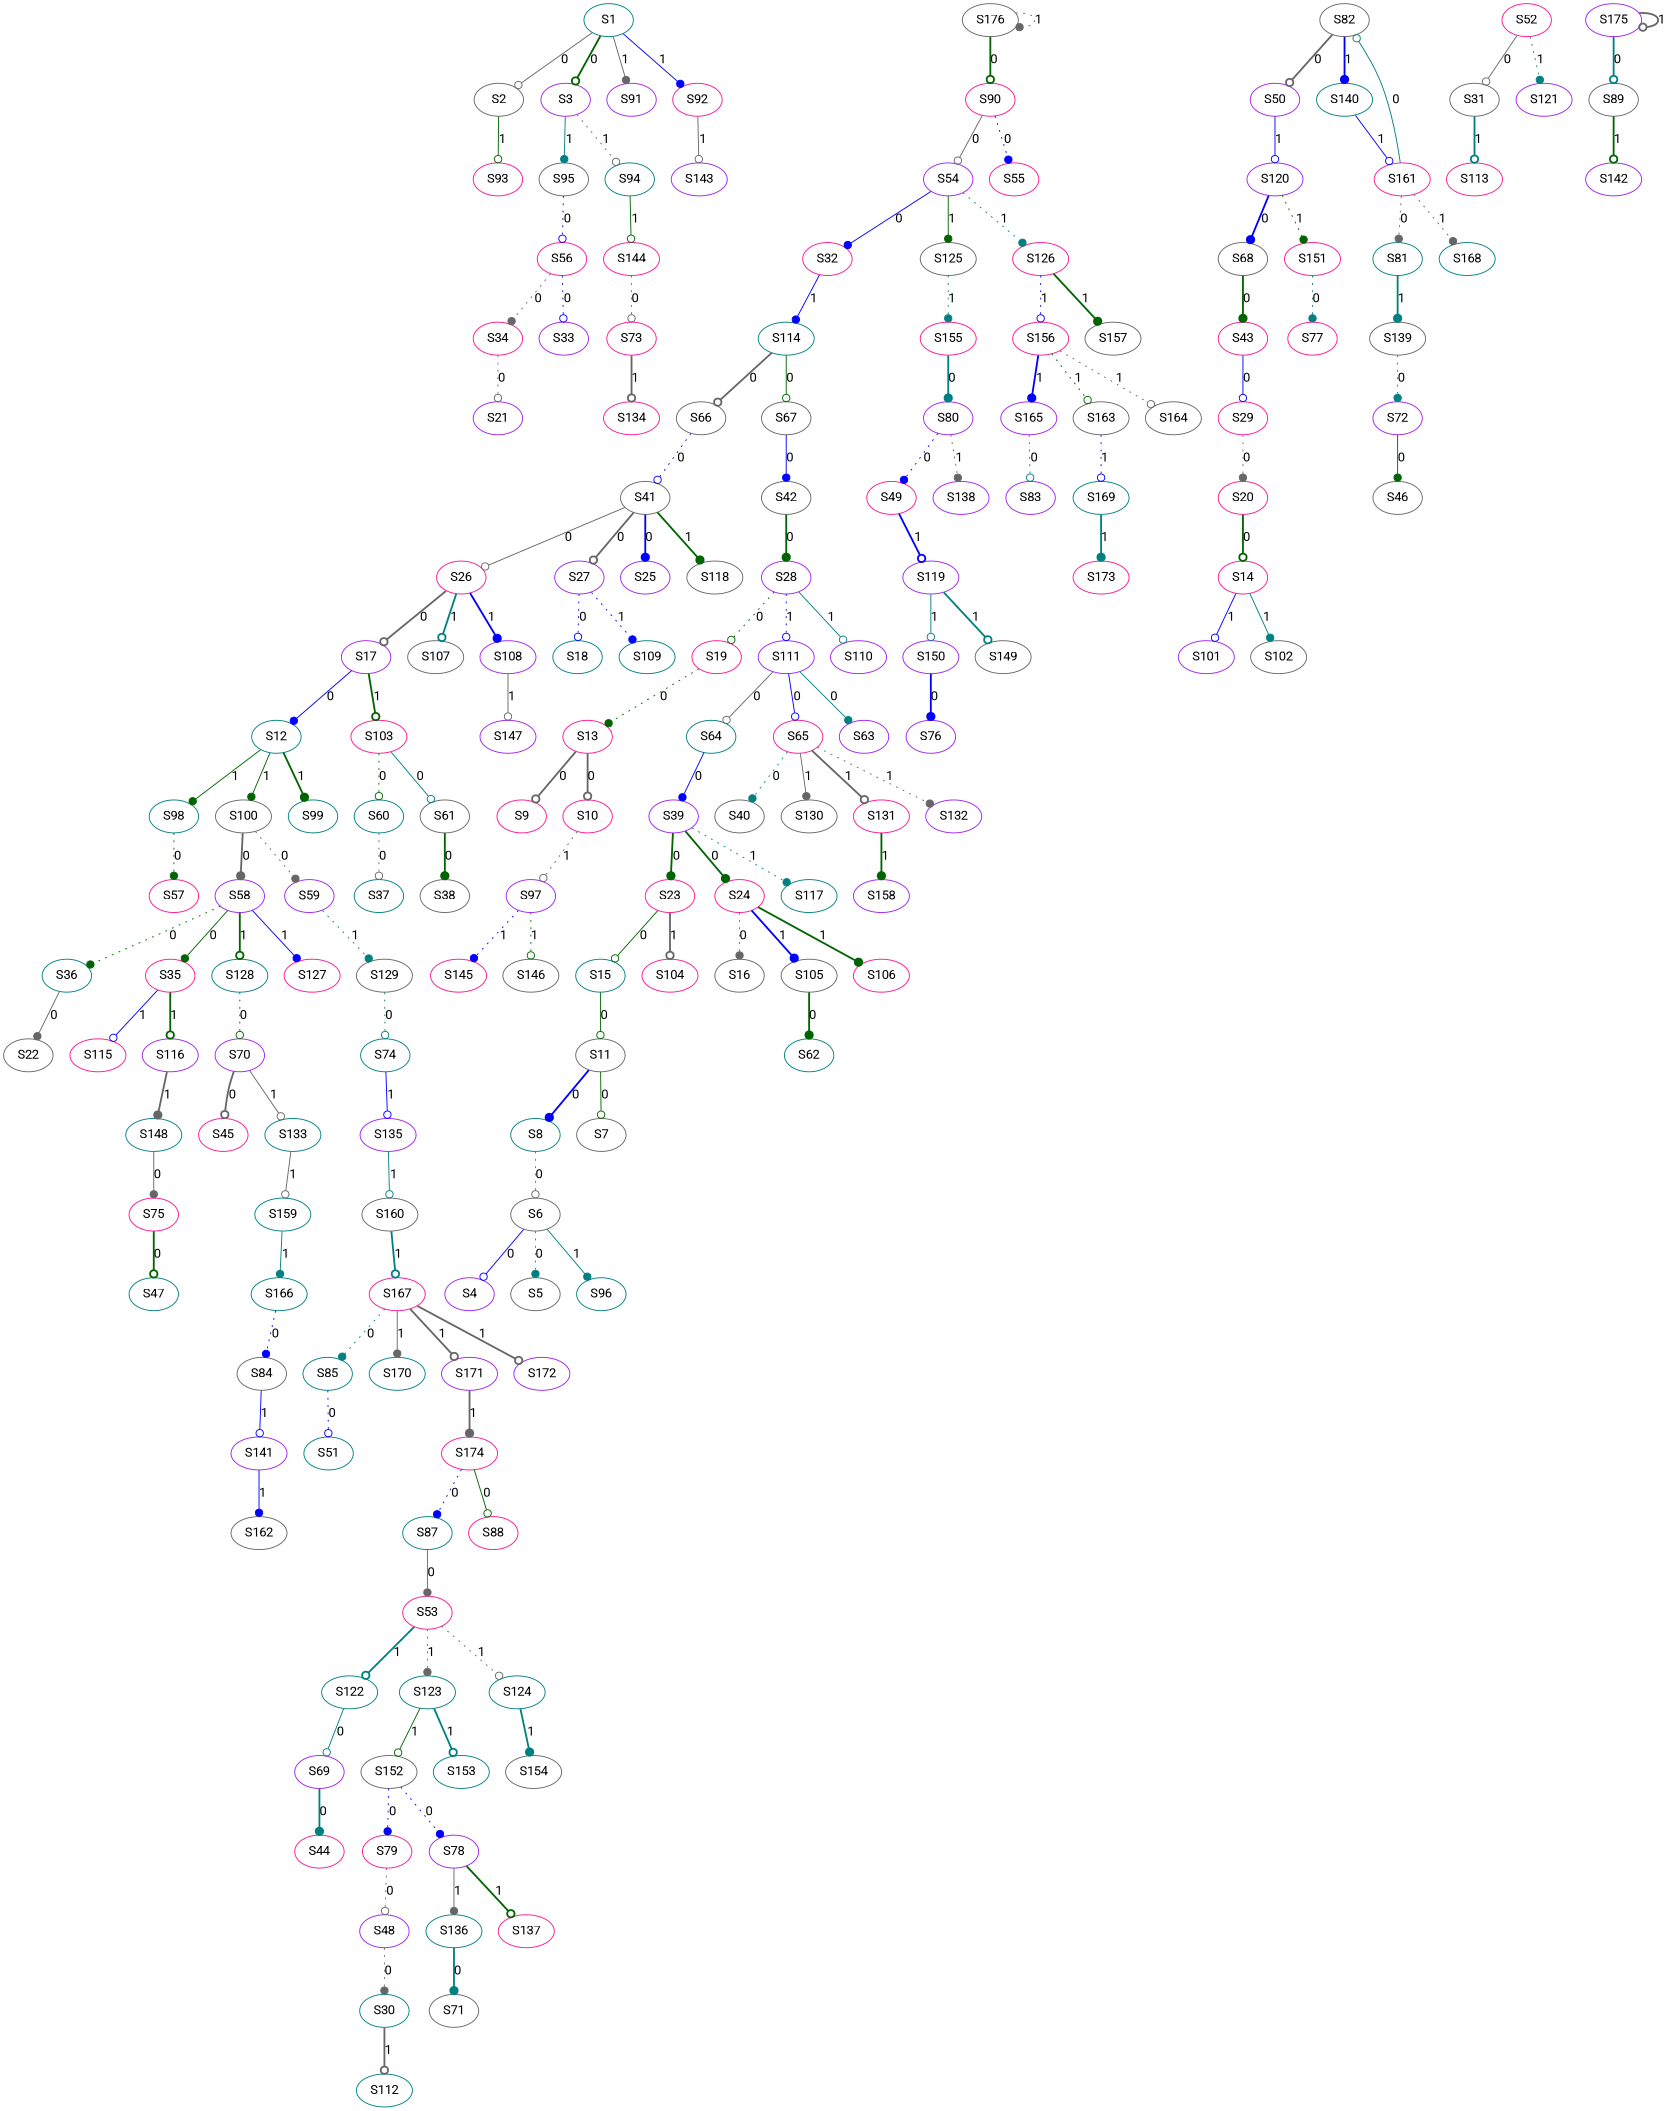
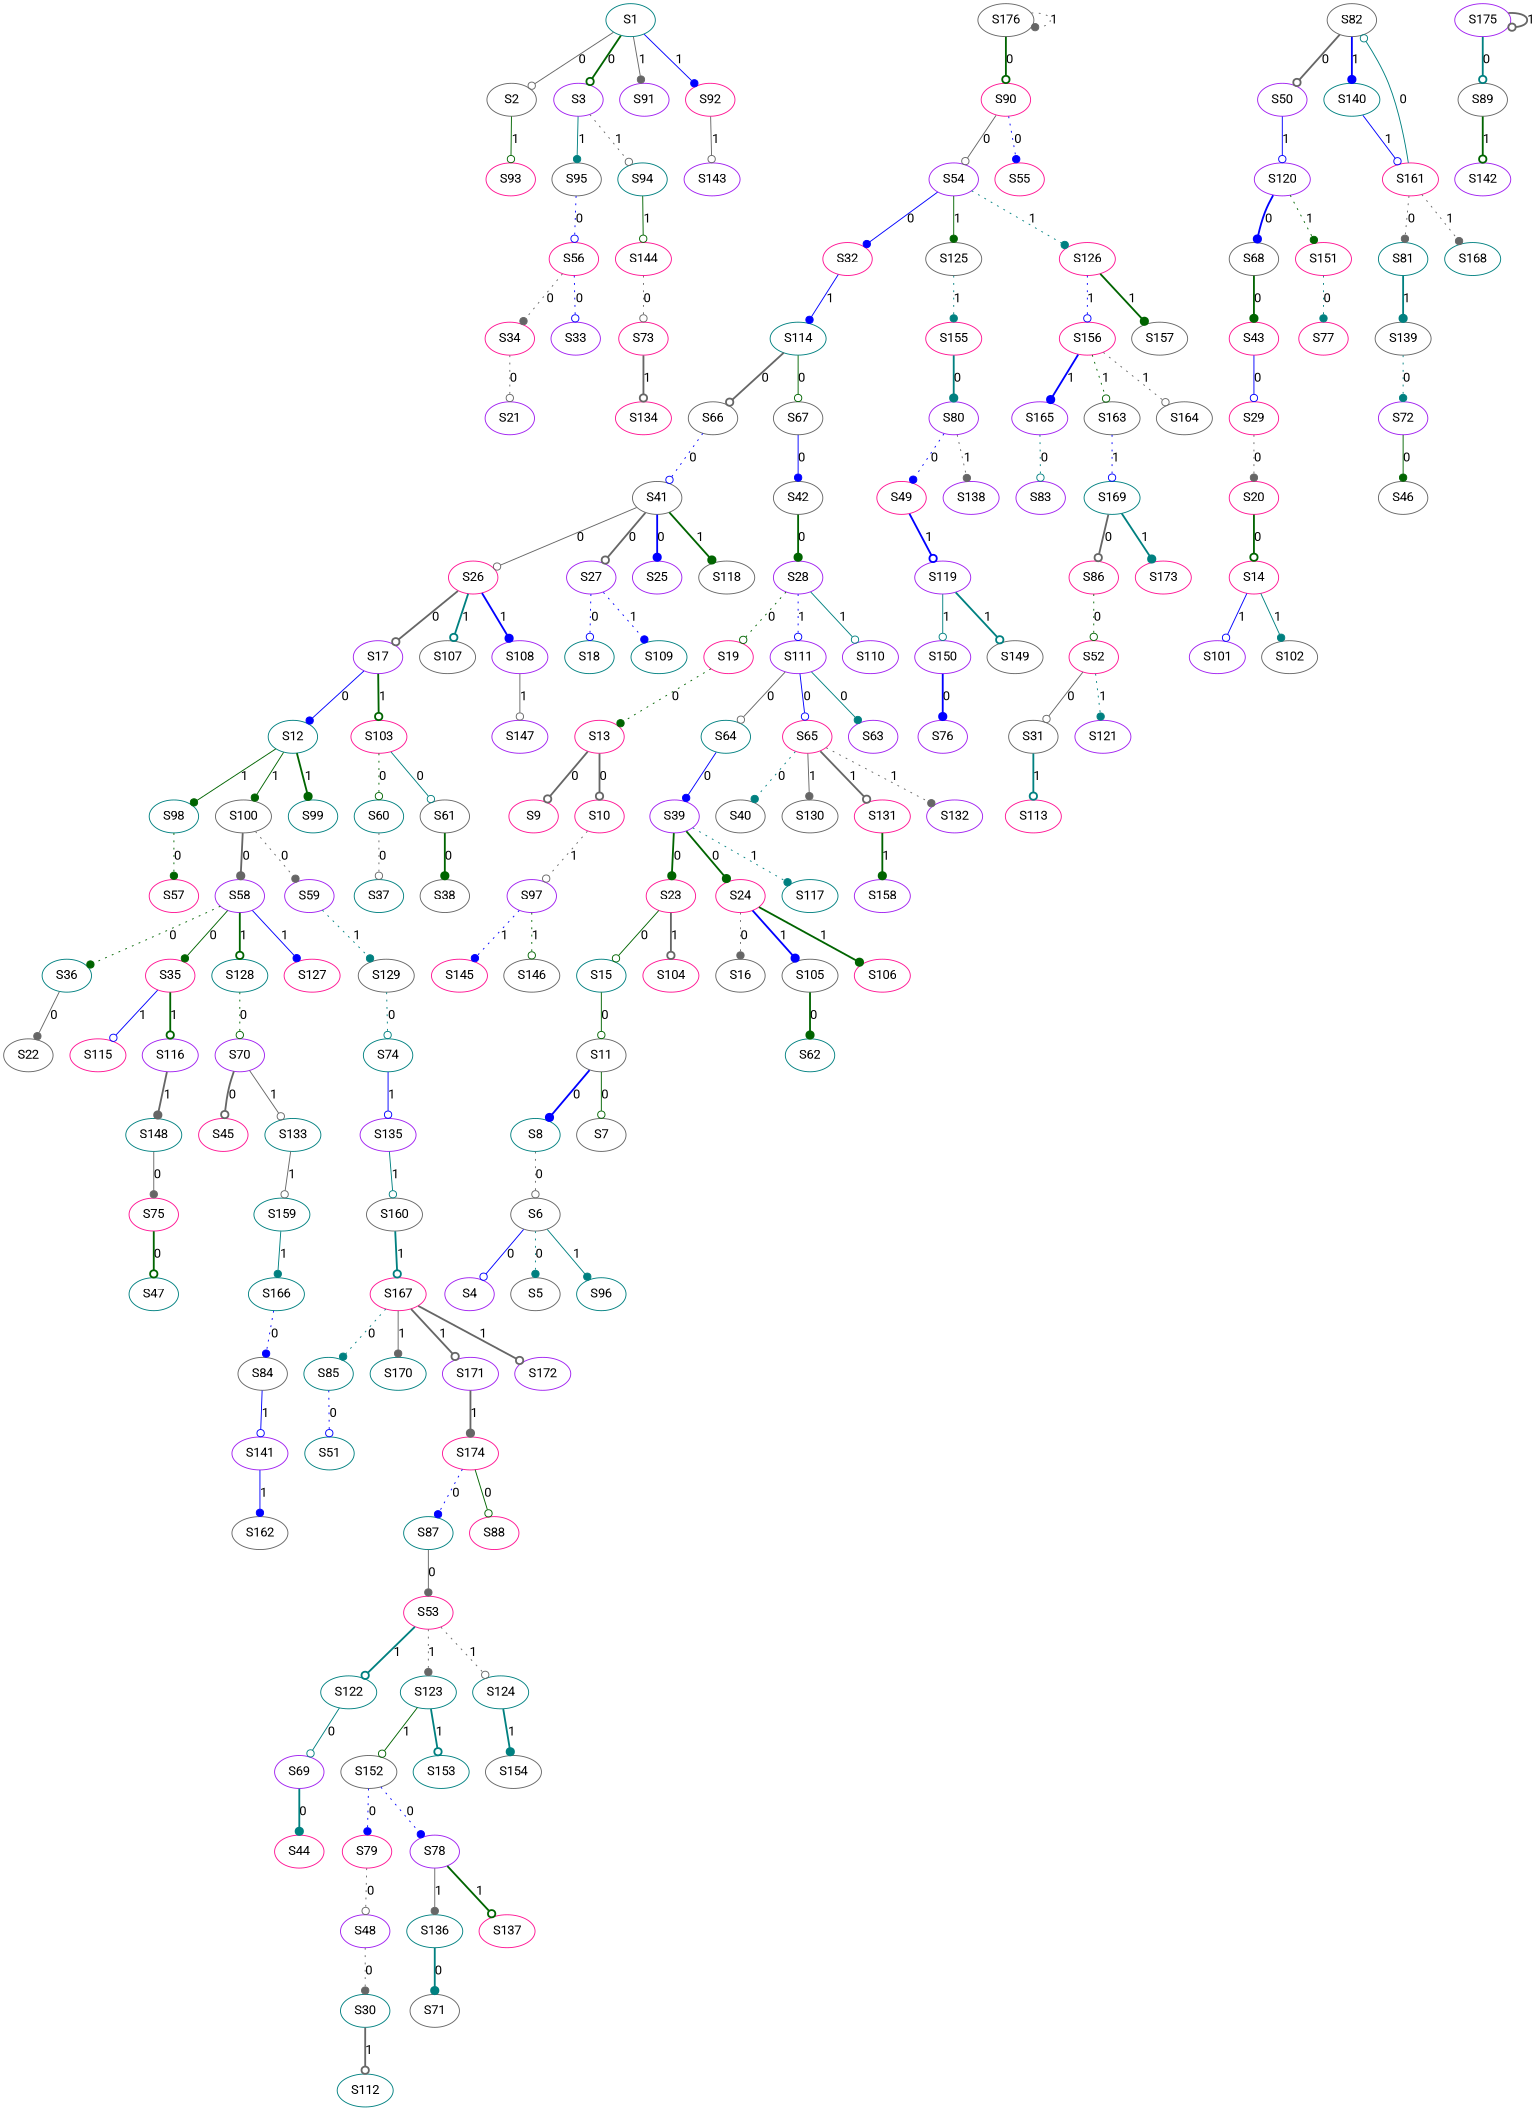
node "S86": added
